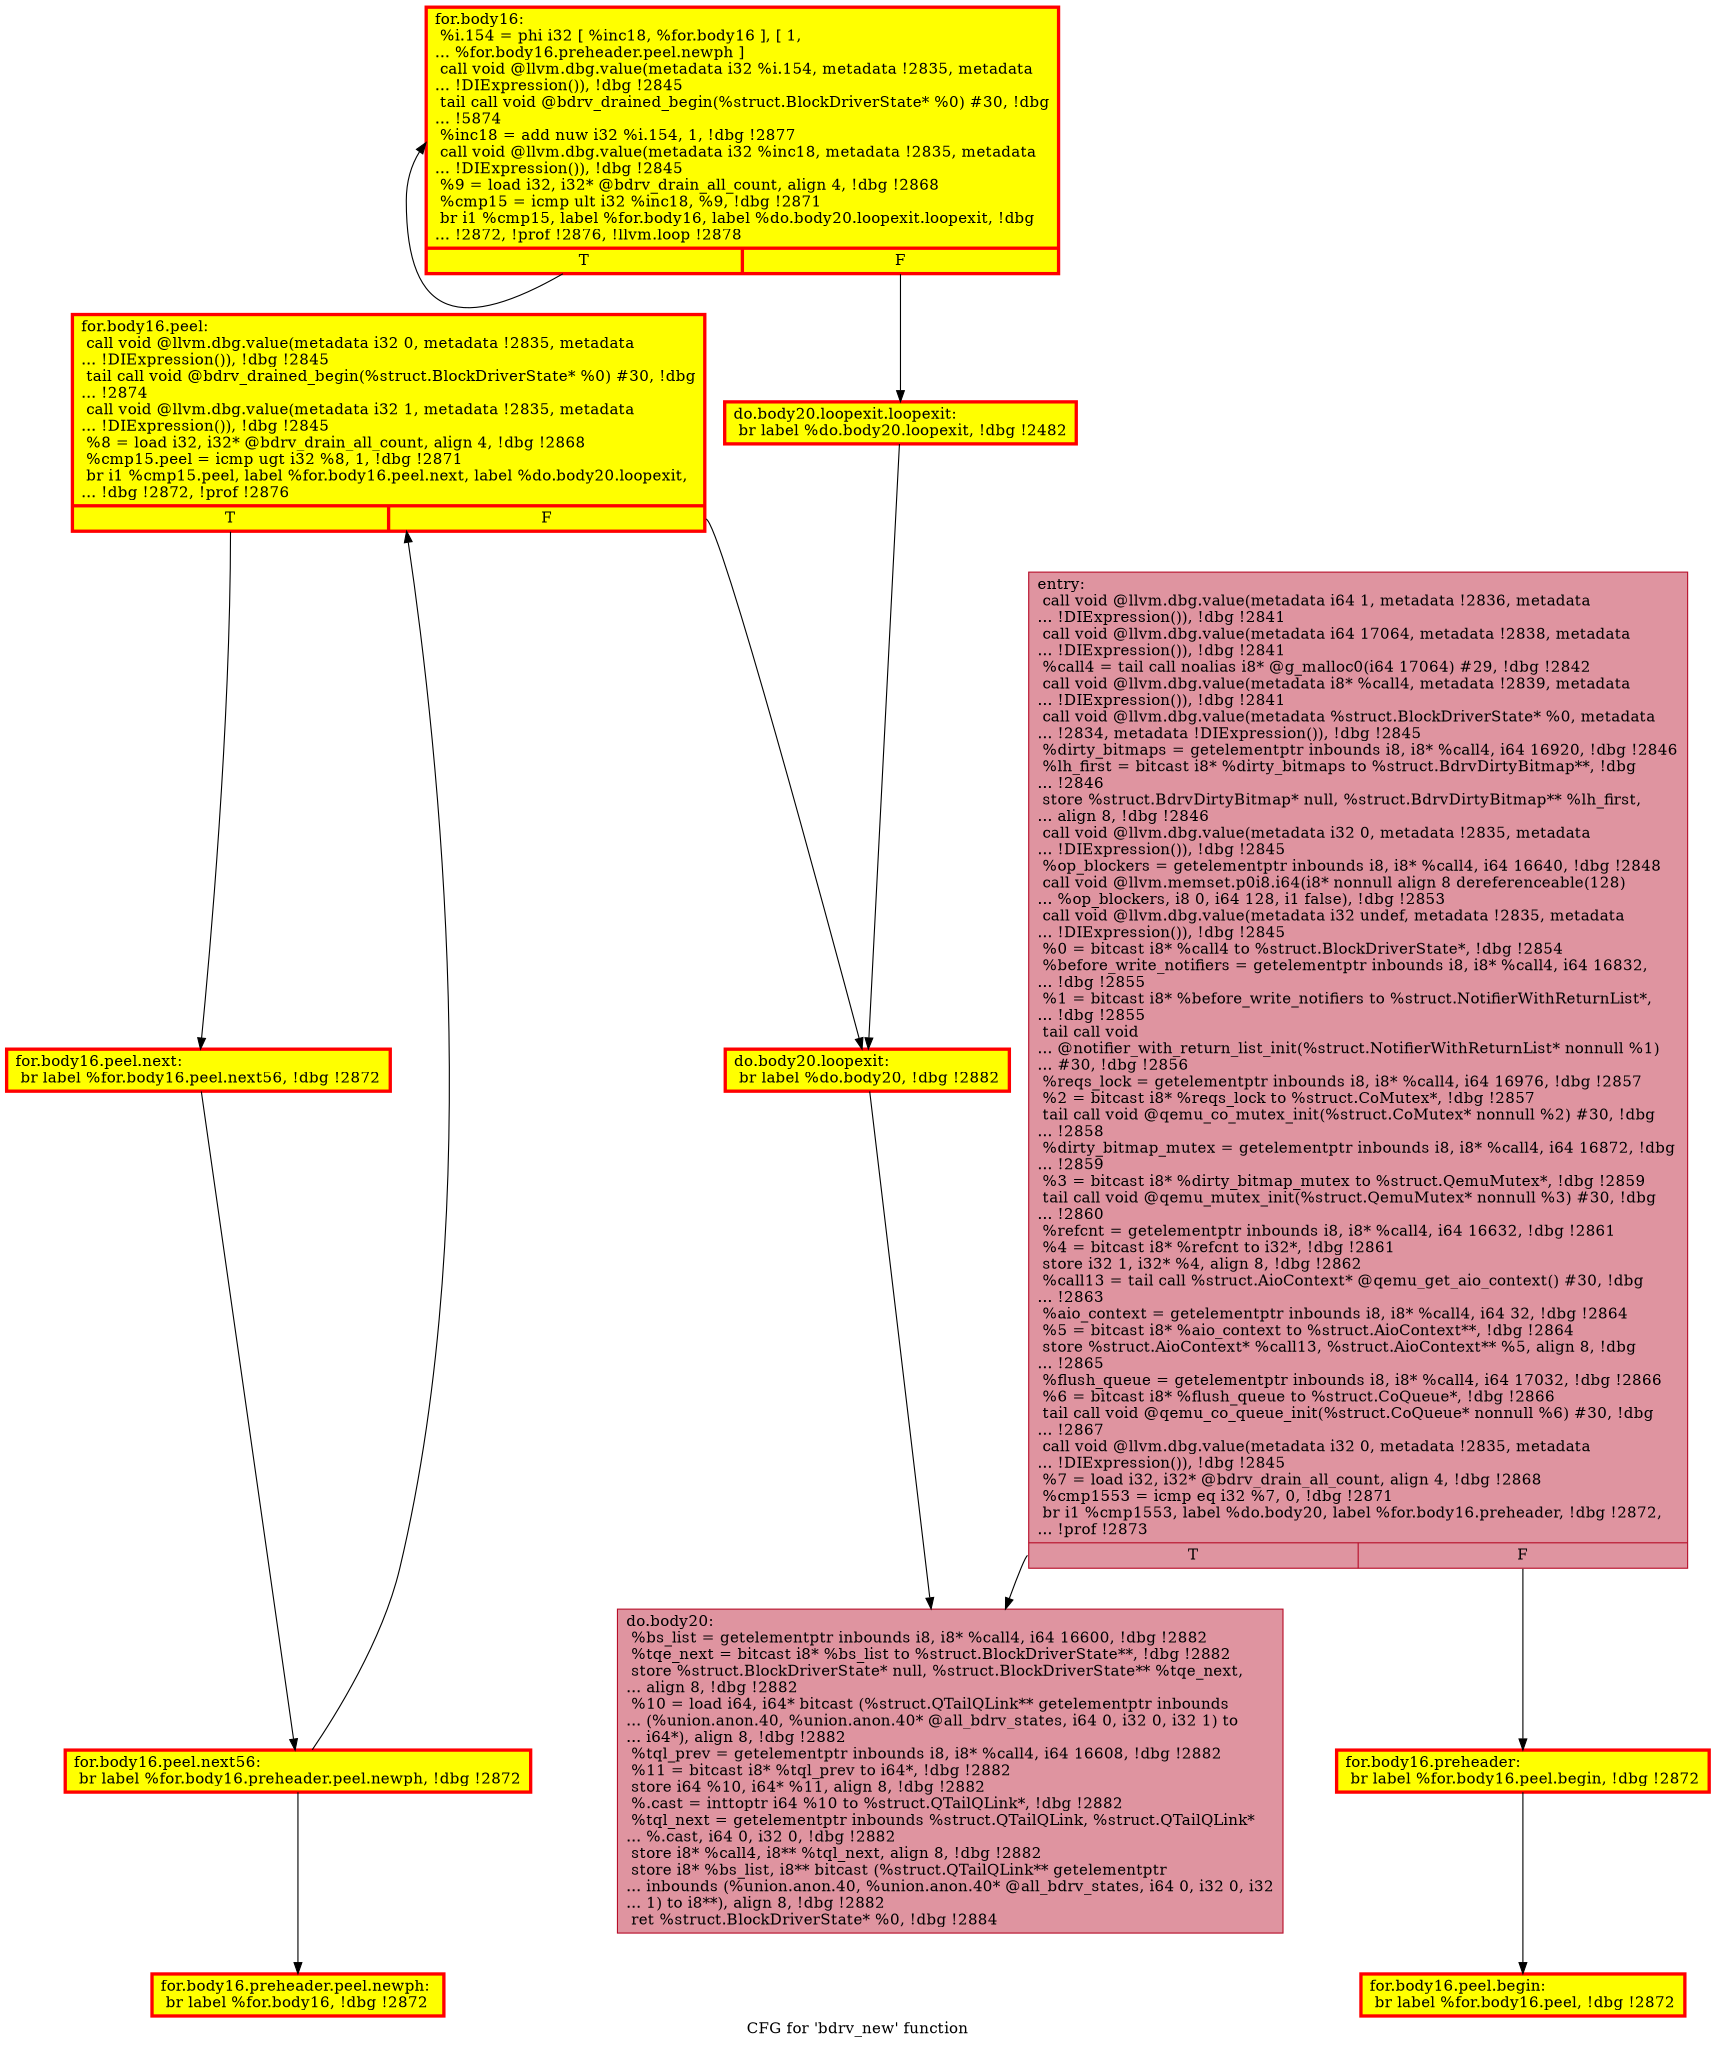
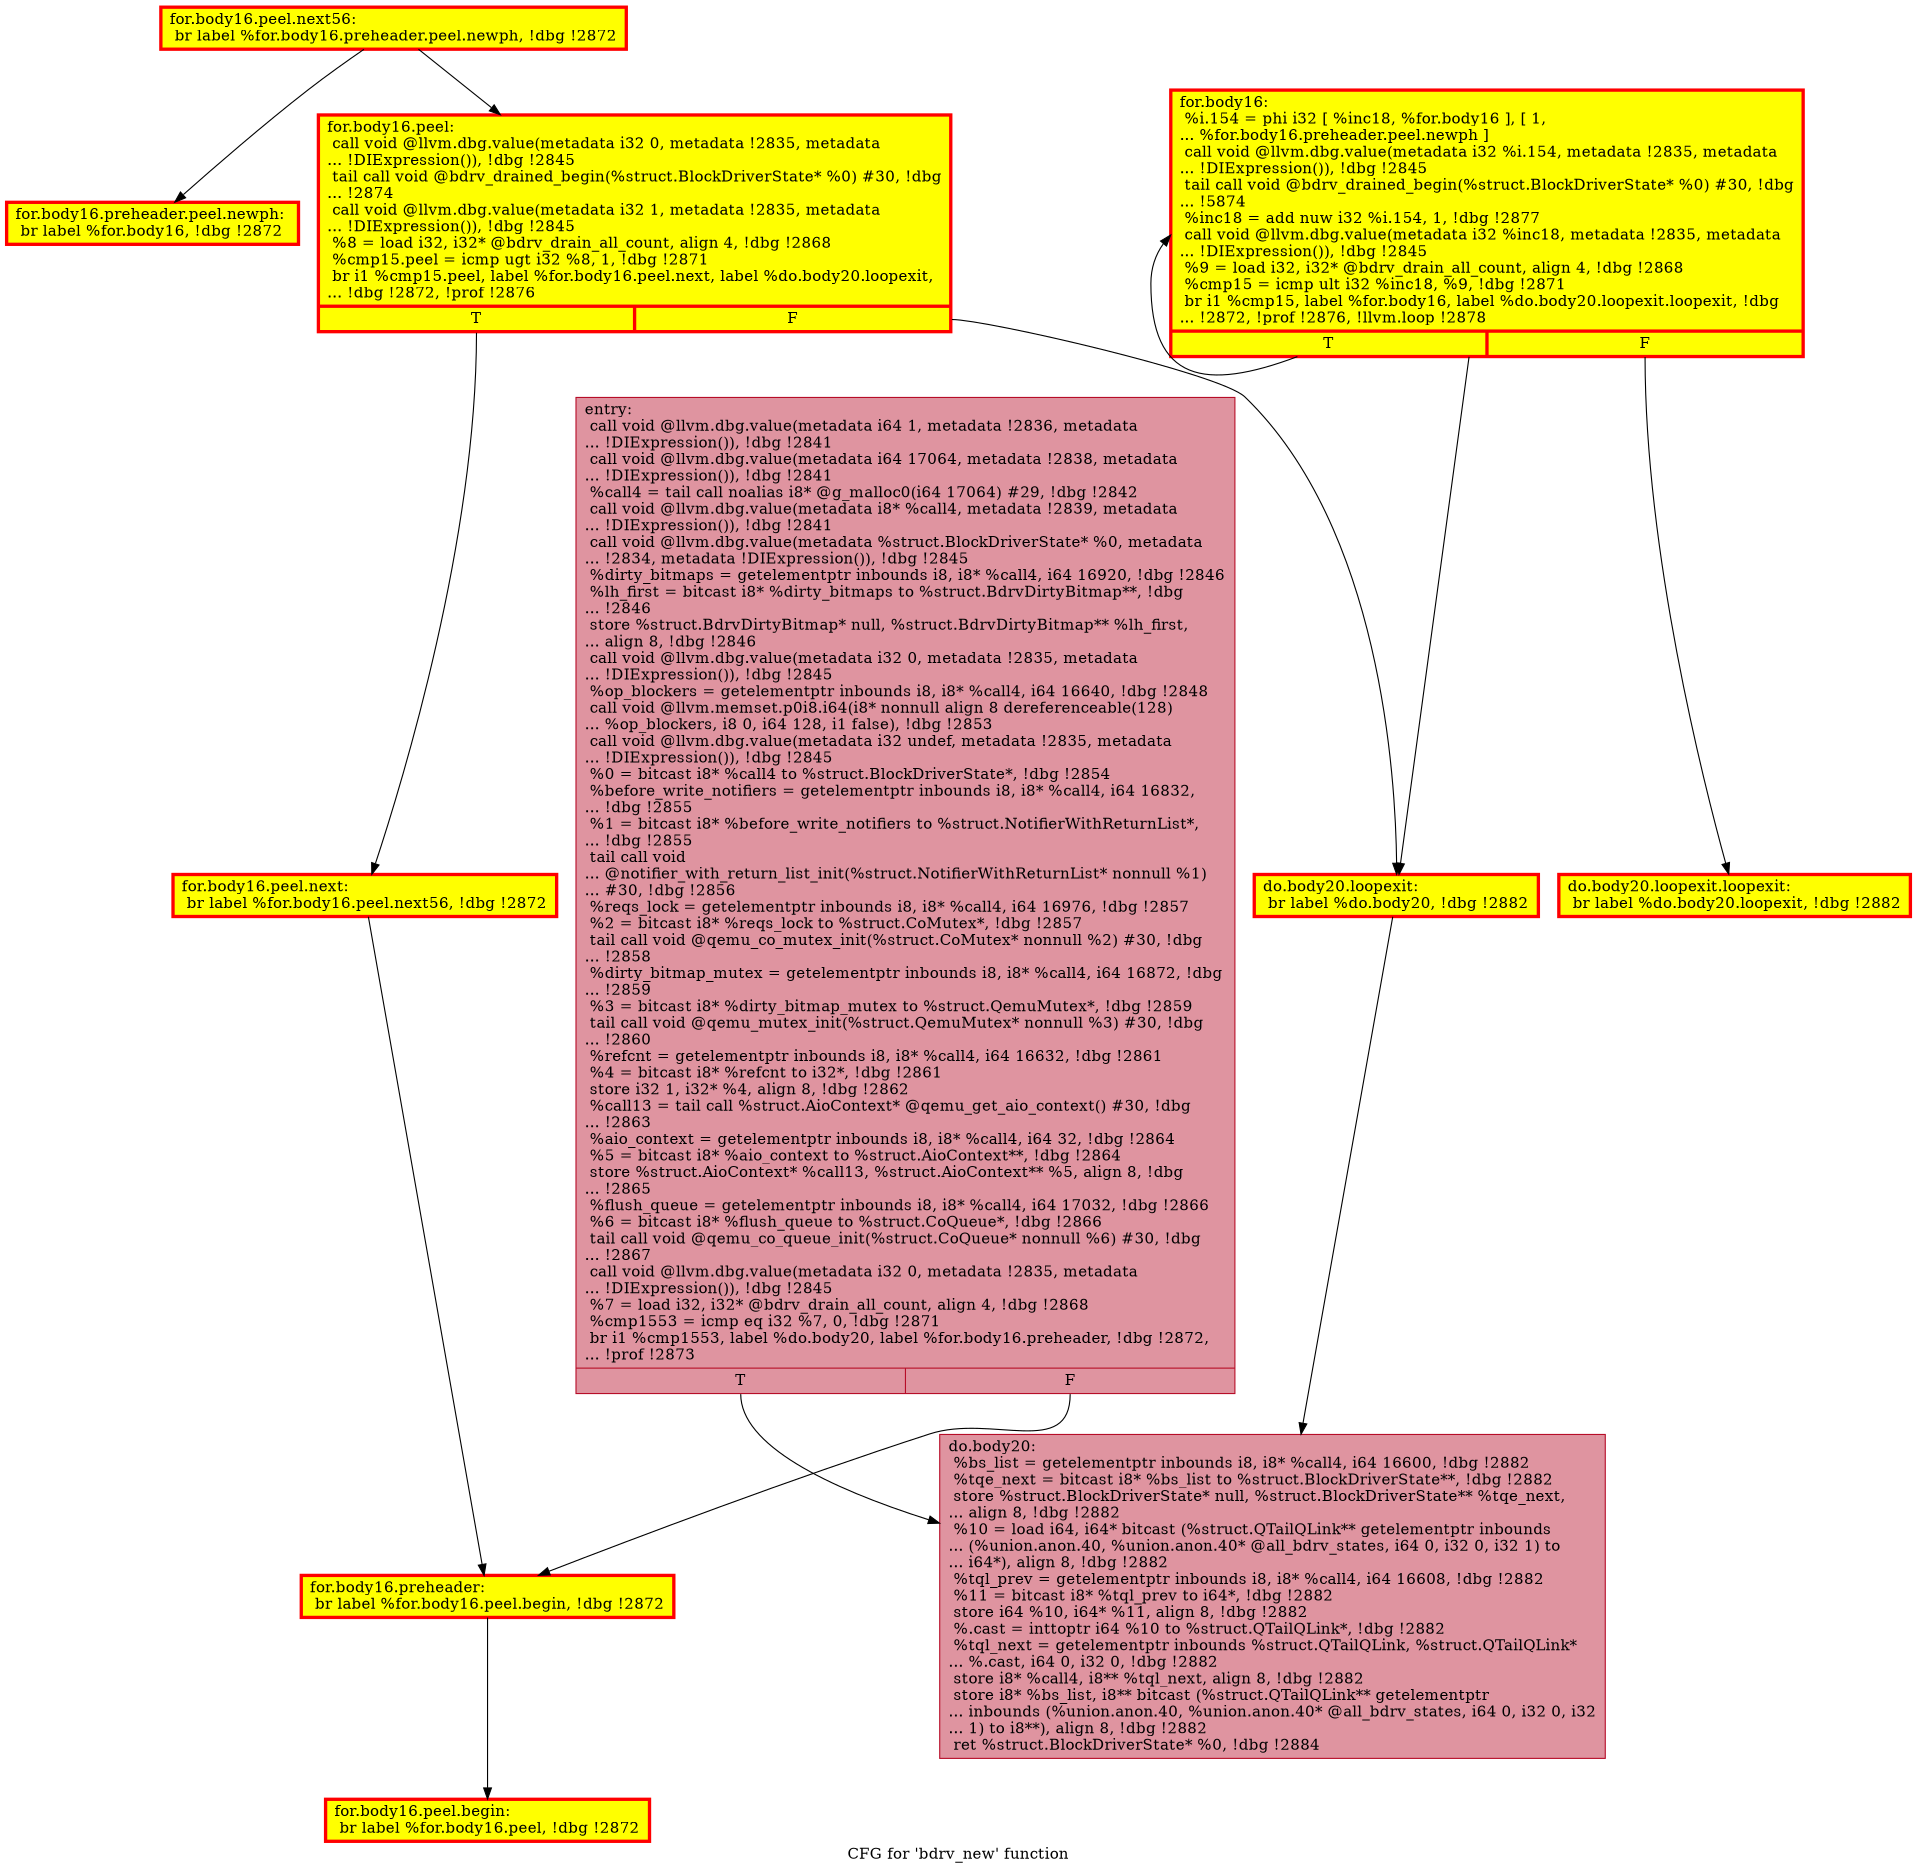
node "do.body20.loopexit.loopexit:": text "br label %do.body20.loopexit, !dbg !2482" -> "br label %do.body20.loopexit, !dbg !2882"
edge "do.body20.loopexit.loopexit:" -> "do.body20.loopexit:": now "for.body16:" -> "do.body20.loopexit:"
edge "for.body16.peel.next:" -> "for.body16.peel.next56:": now "for.body16.peel.next:" -> "for.body16.preheader:"
